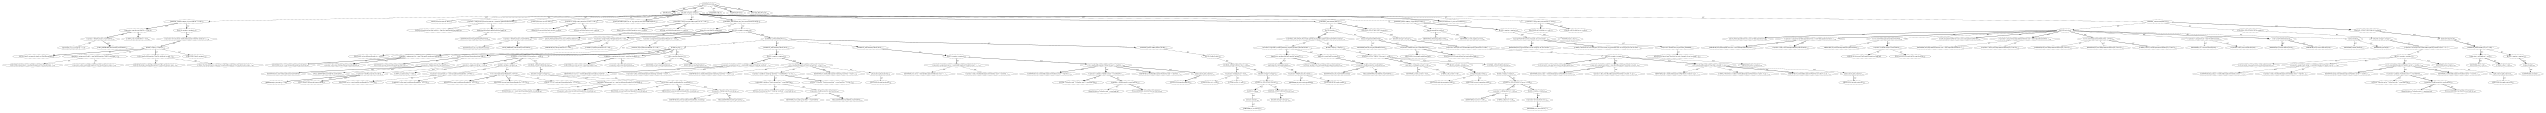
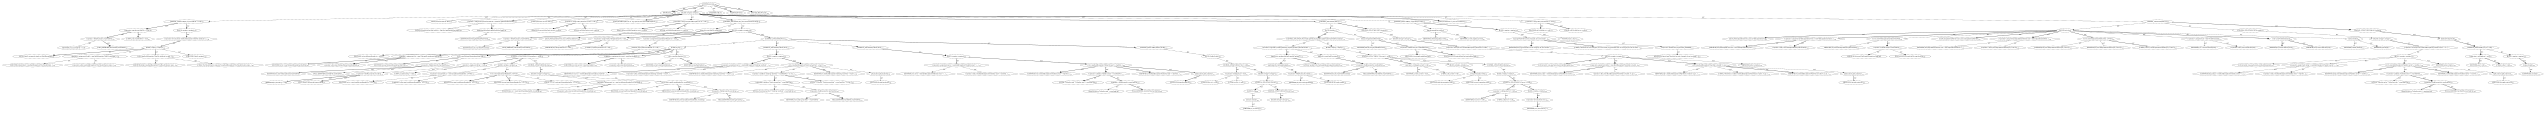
edge "(<operator>.assignment,InputStreamReader isr = null)" -> "(IDENTIFIER,isr,InputStreamReader isr = null)": now "(LITERAL,null,InputStreamReader isr = null)" -> "(IDENTIFIER,isr,InputStreamReader isr = null)"
